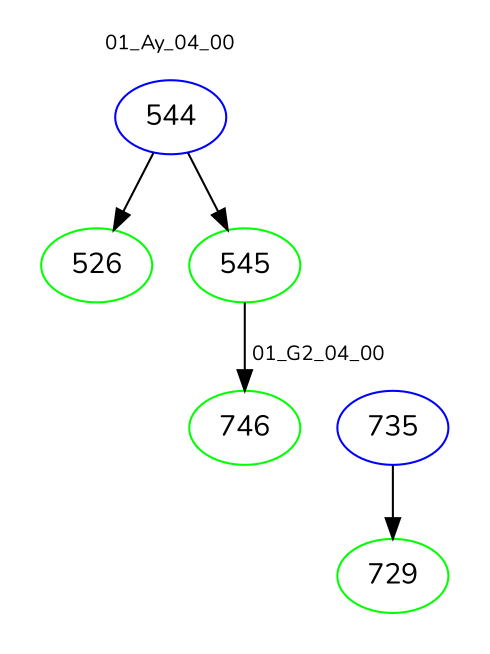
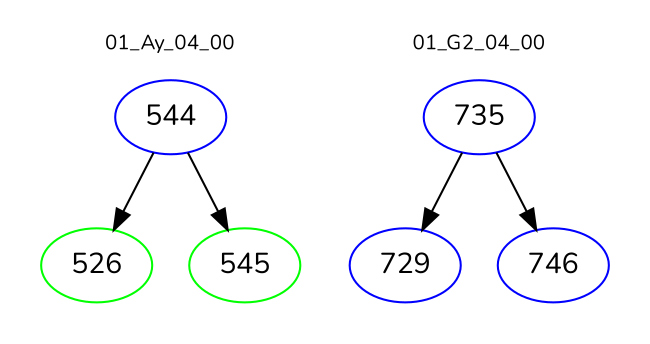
edge "545" -> "746": now "735" -> "746"
node "746": color green -> blue
node "729": color green -> blue
